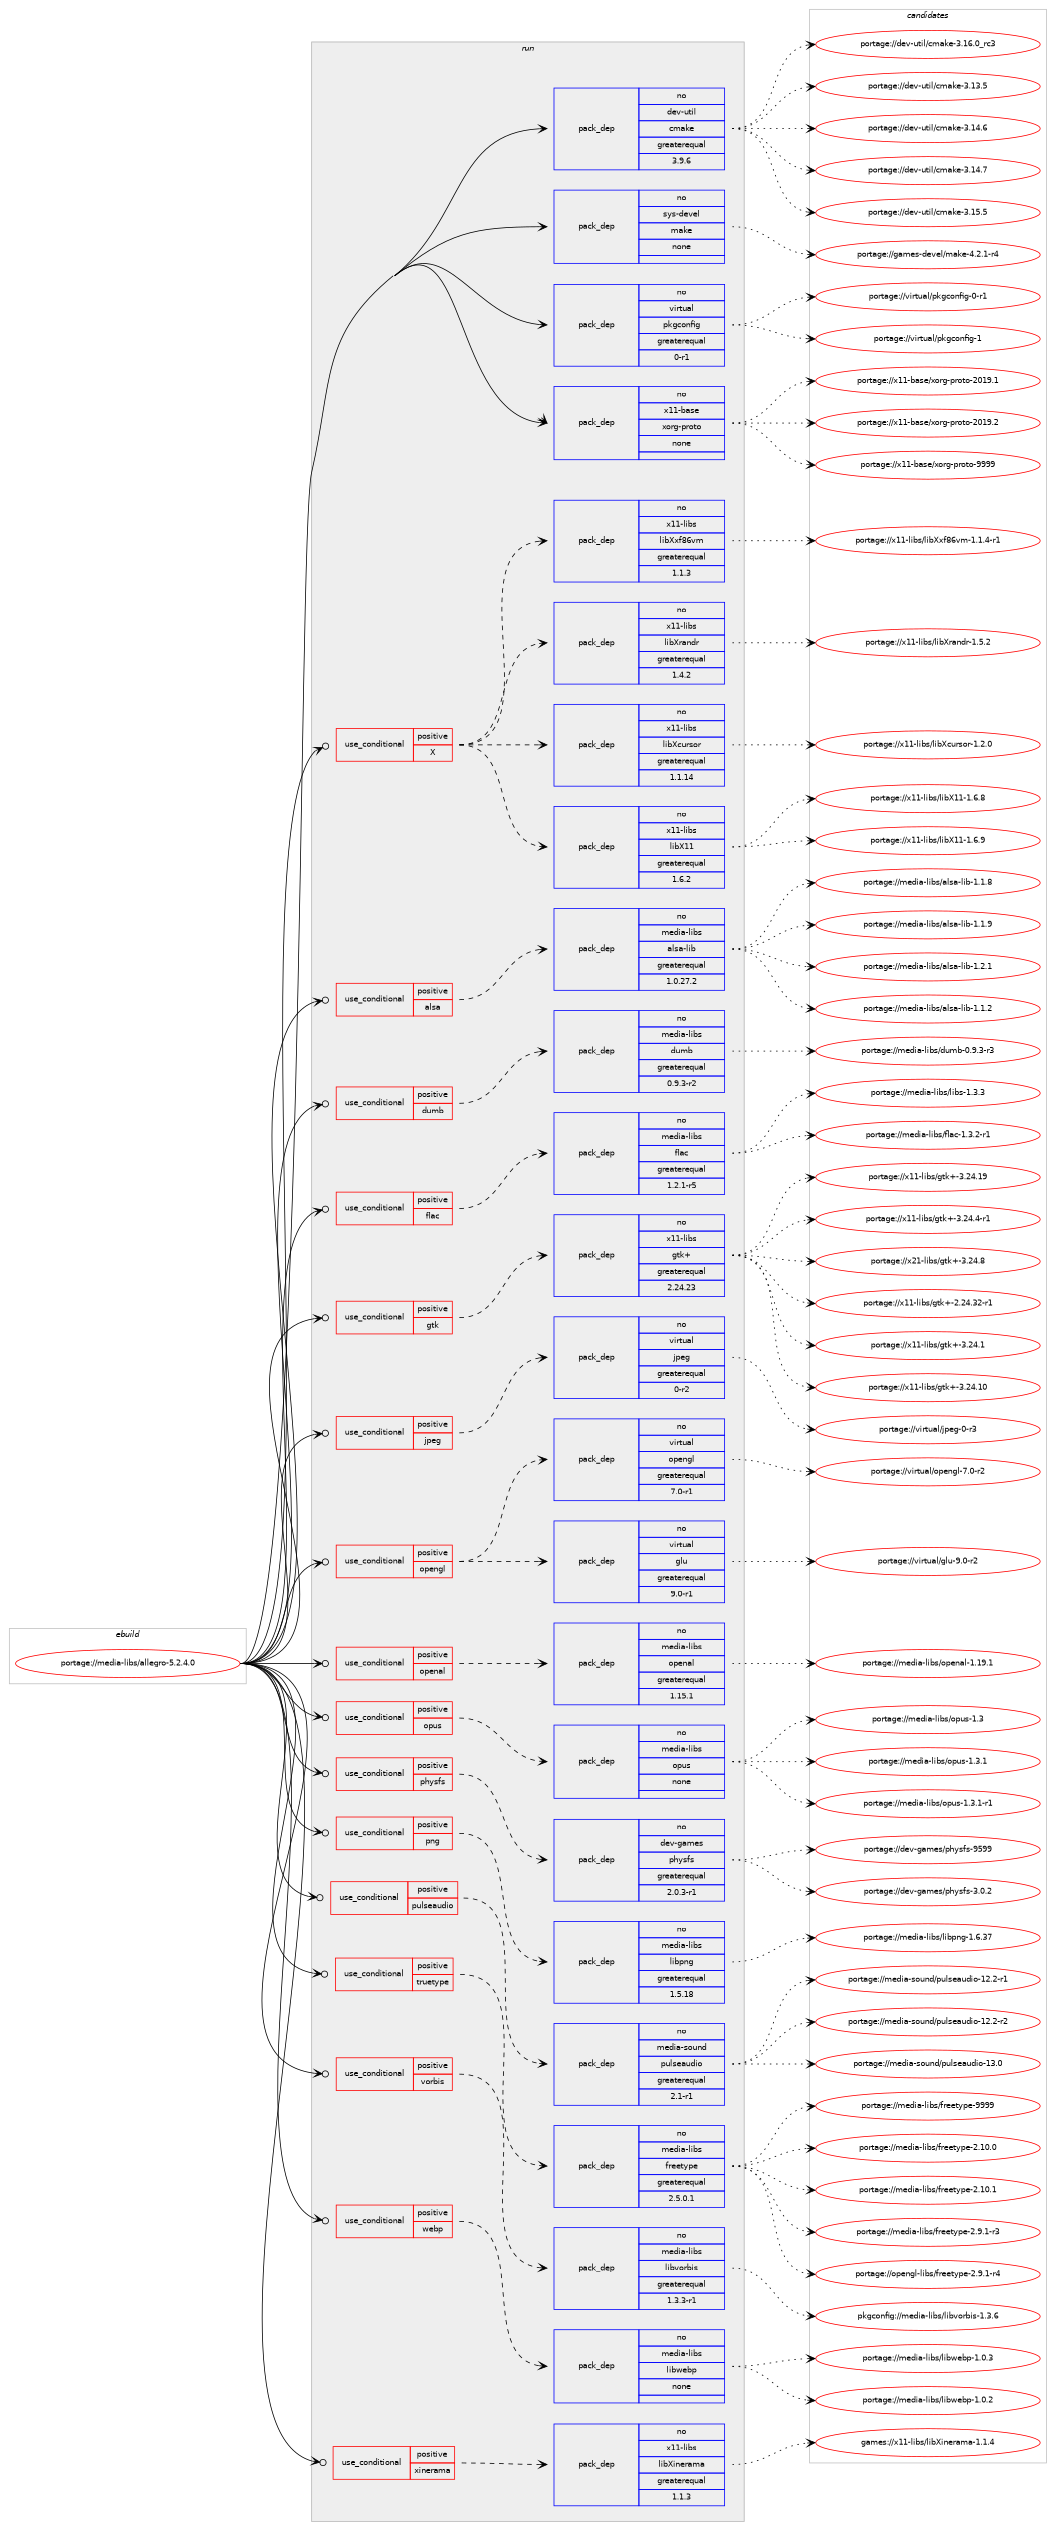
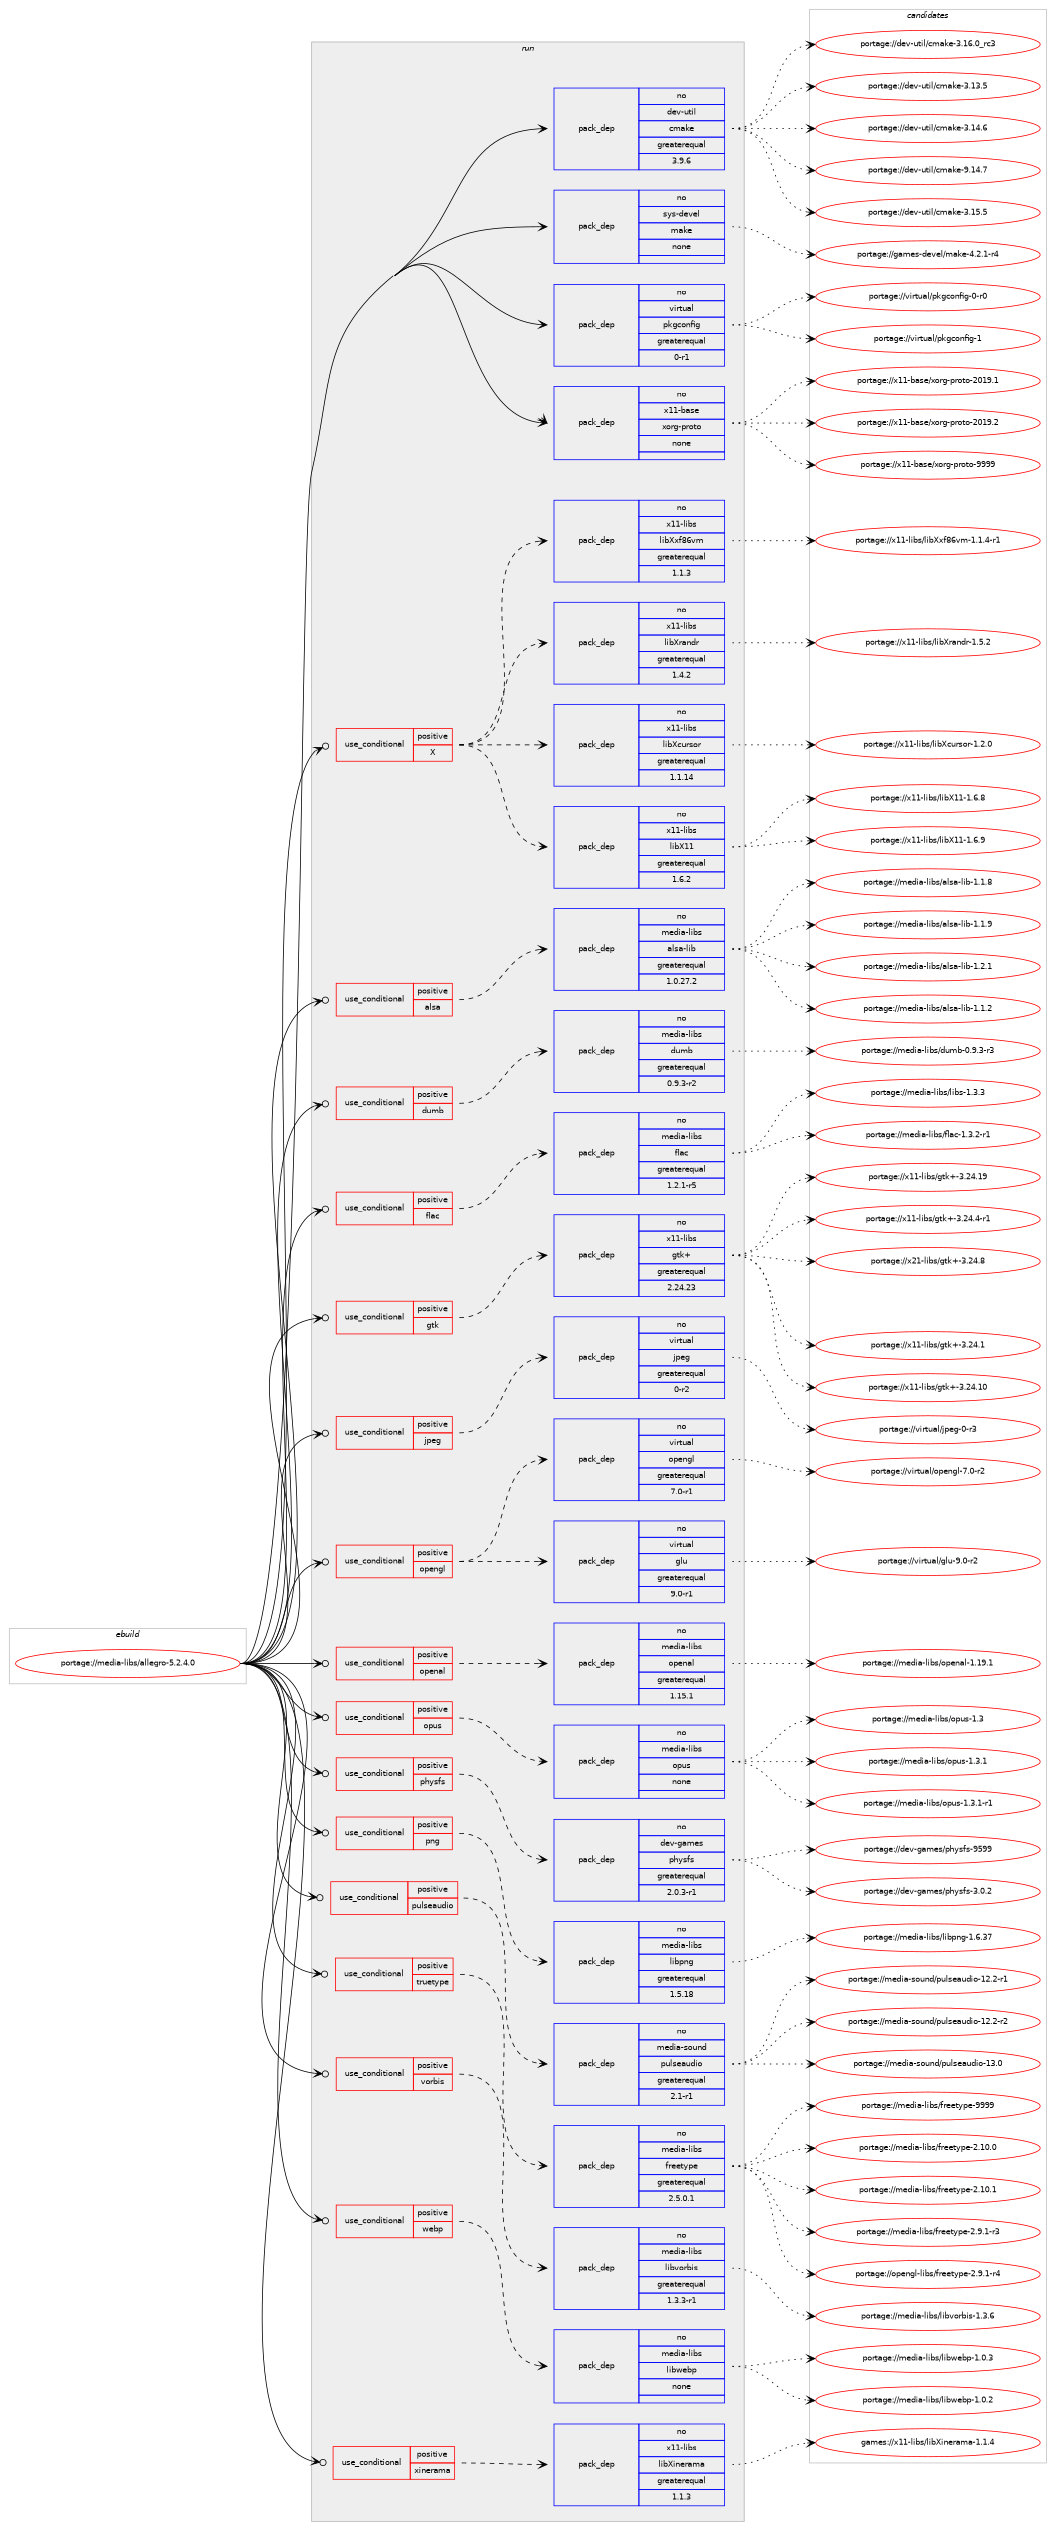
node "portage://dev-util/cmake-3.14.7": label "portage://dev-util/cmake-3.14.7" -> "portage://dev-util/cmake-9.14.7"
node "portage://virtual/pkgconfig-0-r1": label "portage://virtual/pkgconfig-0-r1" -> "portage://virtual/pkgconfig-0-r0"
node "portage://x11-libs/gtk+-2.24.32-r1": removed
node "pkgconfig://media-libs/libvorbis-1.3.6": label "pkgconfig://media-libs/libvorbis-1.3.6" -> "portage://media-libs/libvorbis-1.3.6"
